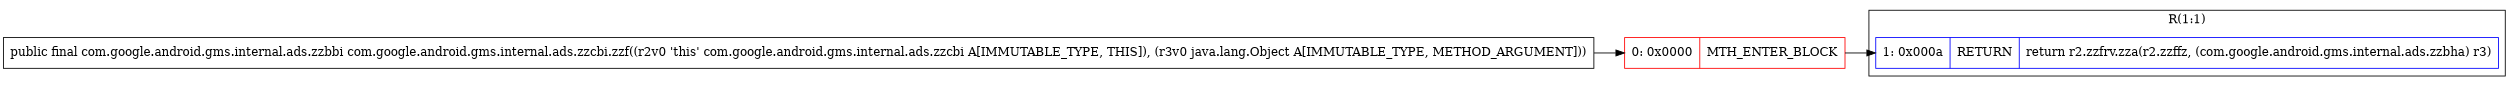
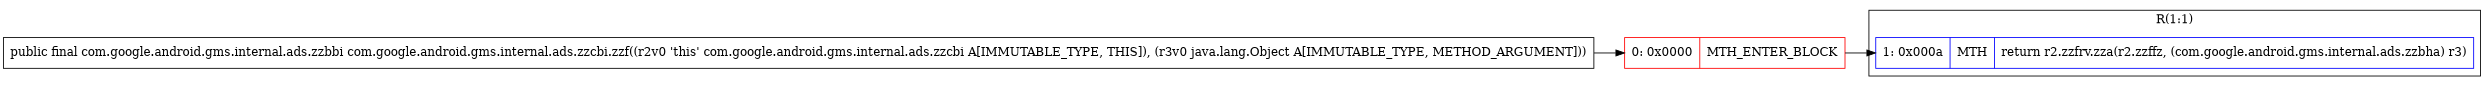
node "1: 0x000a": text "RETURN" -> "MTH"
